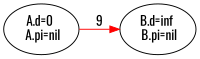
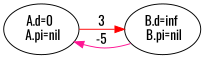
edge "A.d=0 A.pi=nil" -> "B.d=inf B.pi=nil": label "9" -> "3"
edge "B.d=inf B.pi=nil" -> "A.d=0 A.pi=nil": added, label "-5"
